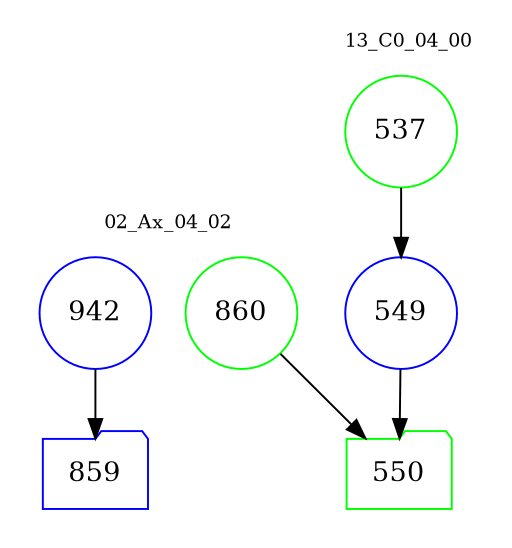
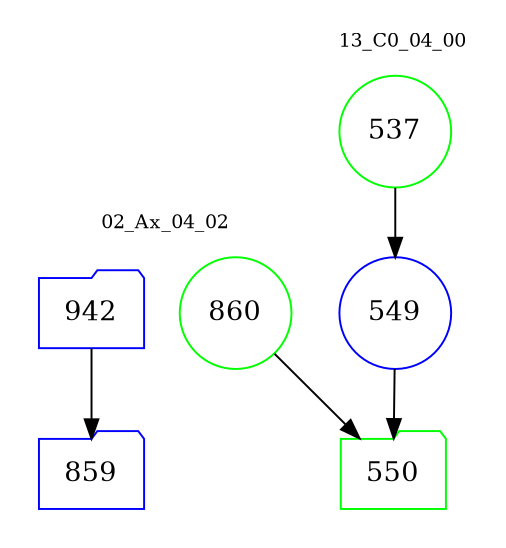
node "942": shape circle -> folder
